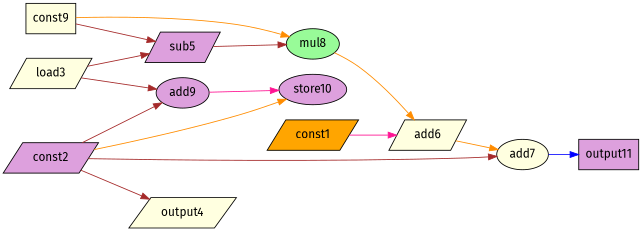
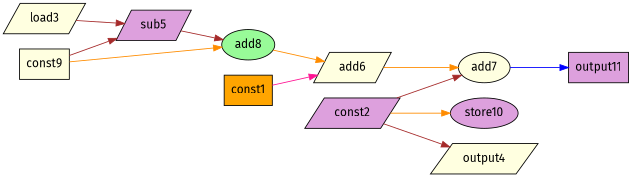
node "mul8": label "mul8" -> "add8"
node "add9": removed
node "const1": shape parallelogram -> box
